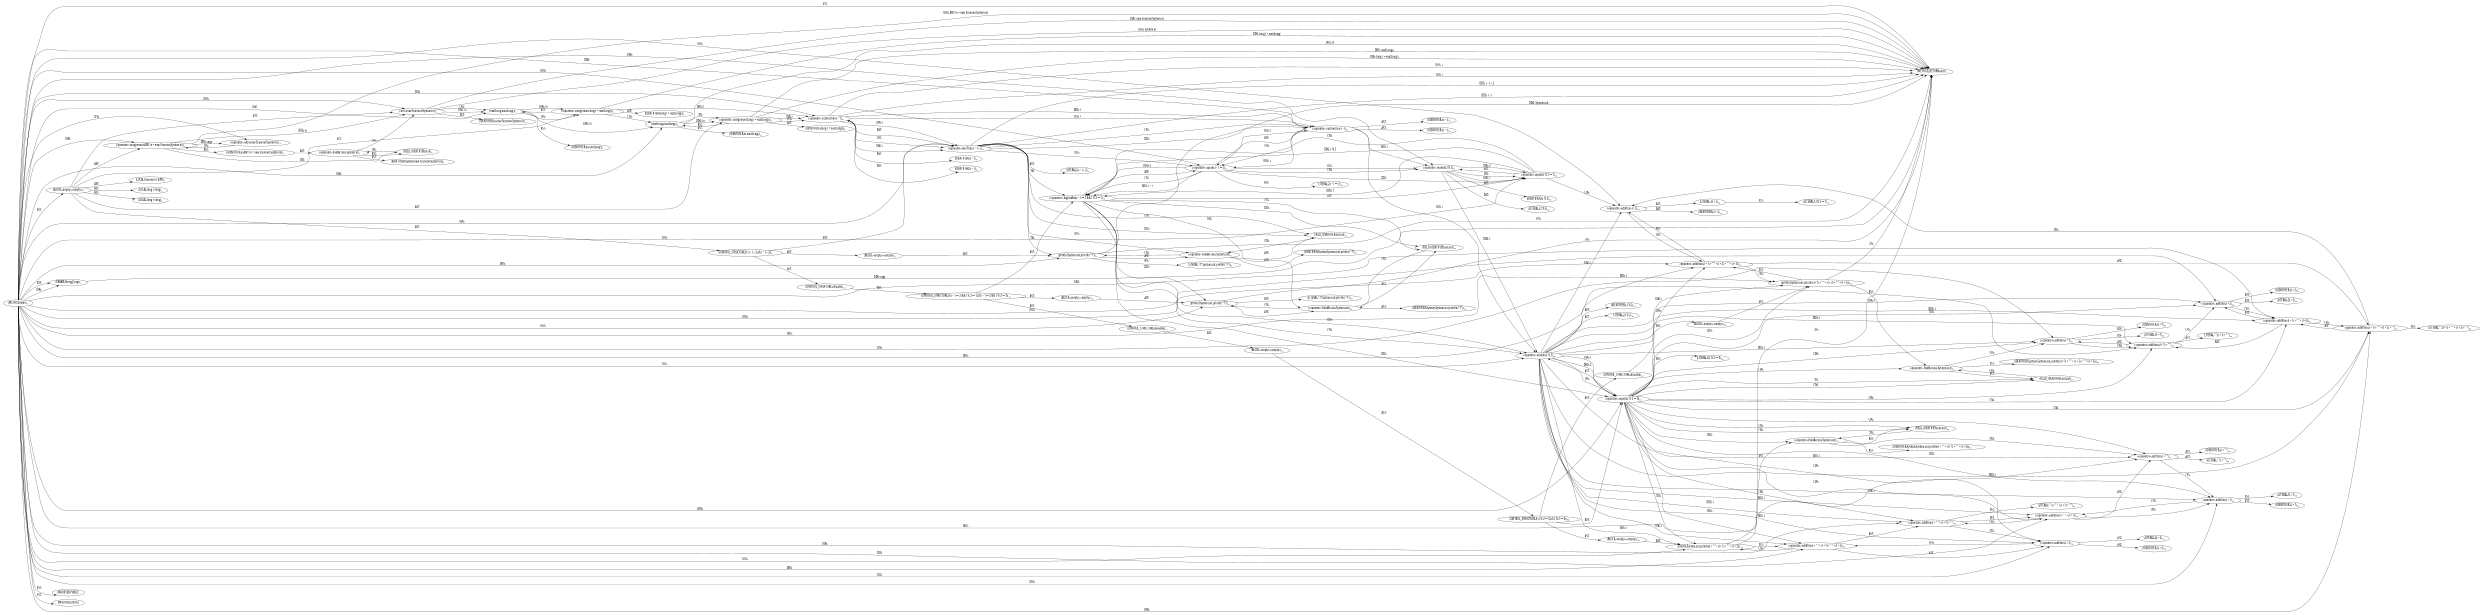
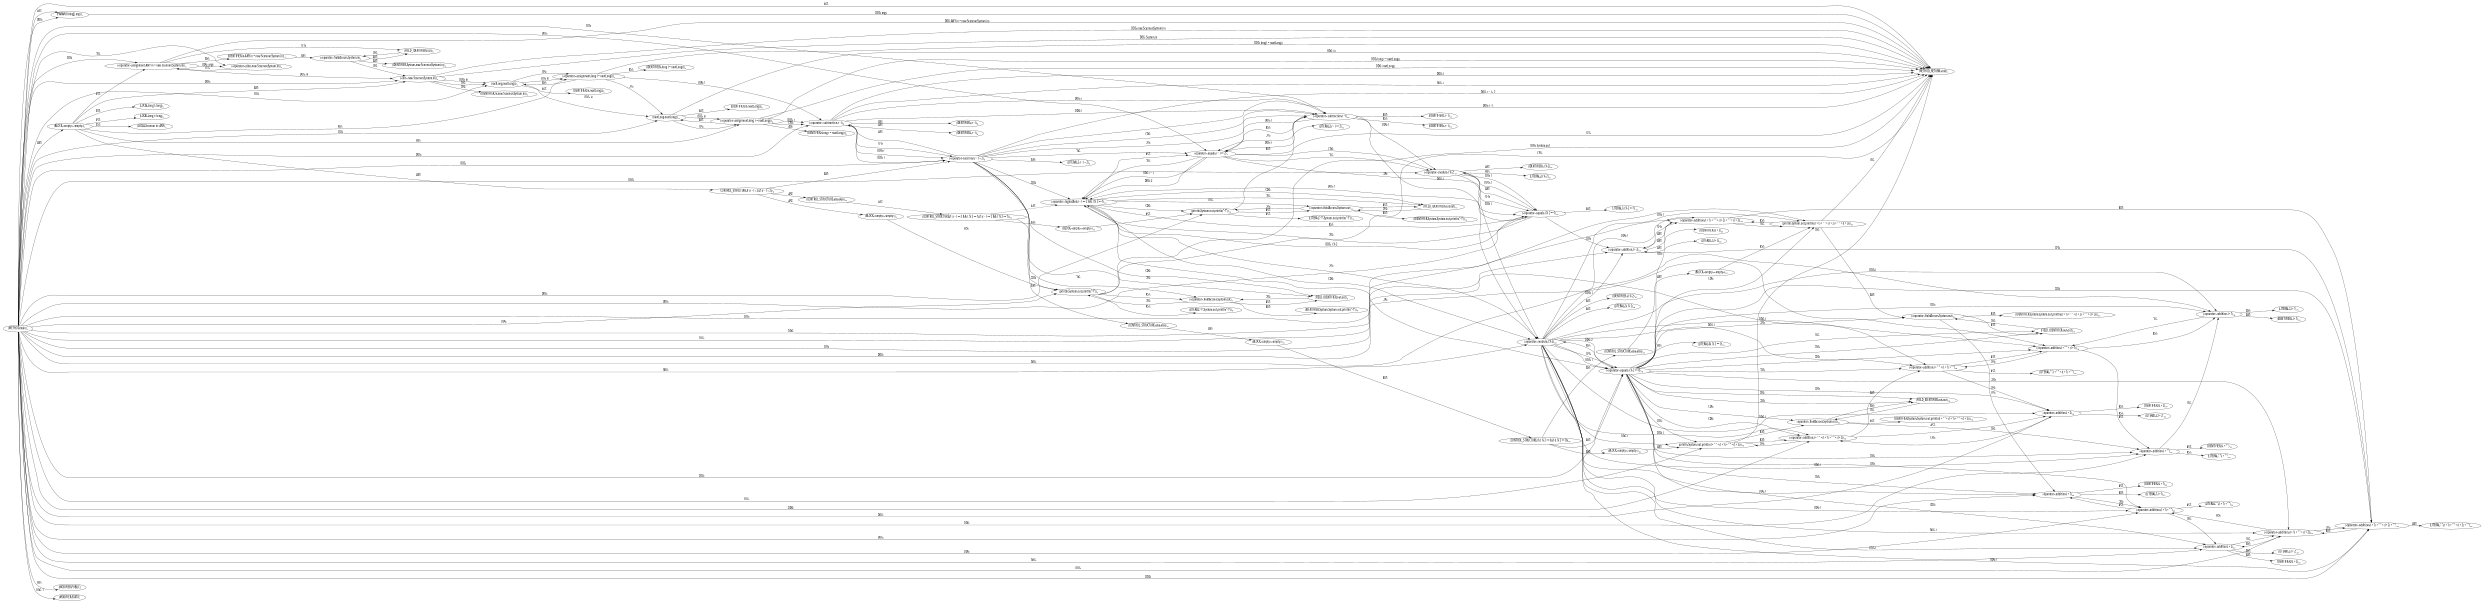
edge "(<init>,new Scanner(System.in))" -> "(IDENTIFIER,in,new Scanner(System.in))": label "AST: " -> "CFG: "
edge "(LITERAL,3,l + 3)" -> "(LITERAL,1,l % 2 == 1)": now "(<operator>.equals,l % 2 == 1)" -> "(LITERAL,1,l % 2 == 1)"
edge "(METHOD,main)" -> "(MODIFIER,STATIC)": label "AST: " -> "DDG: 2"
